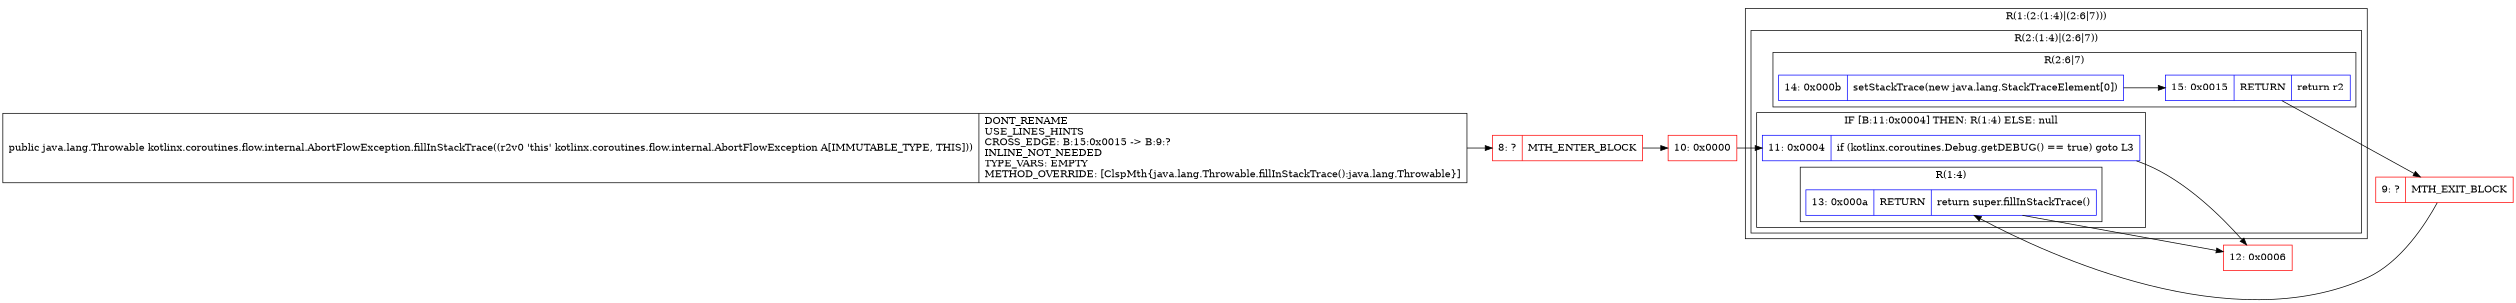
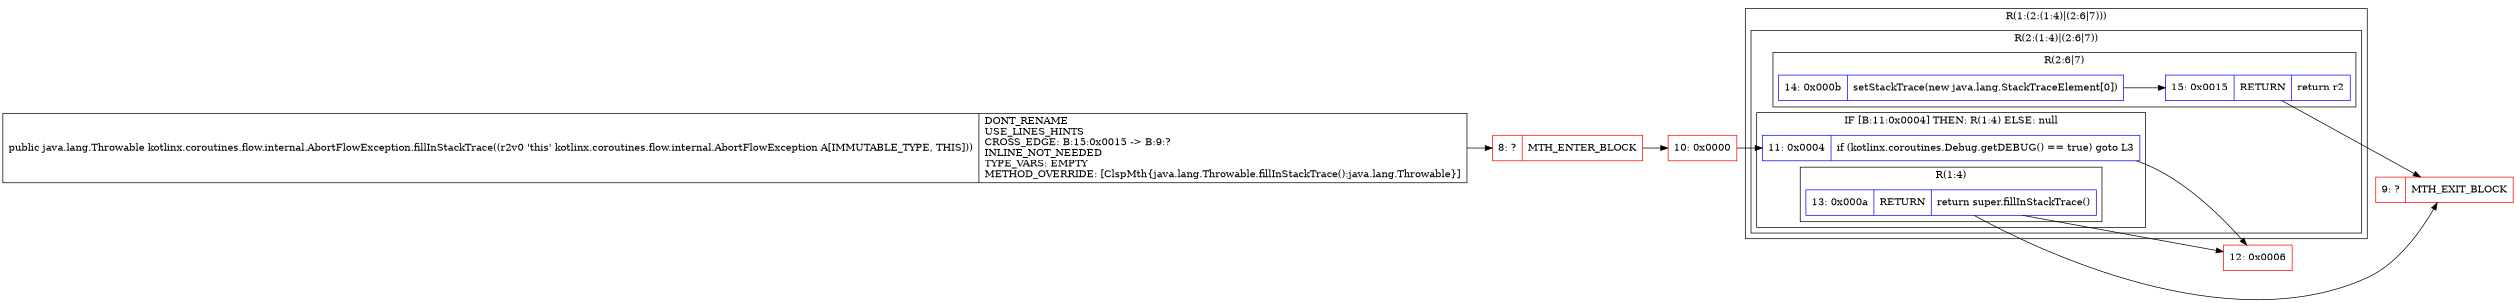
edge "9: ?" -> "13: 0x000a": reversed
